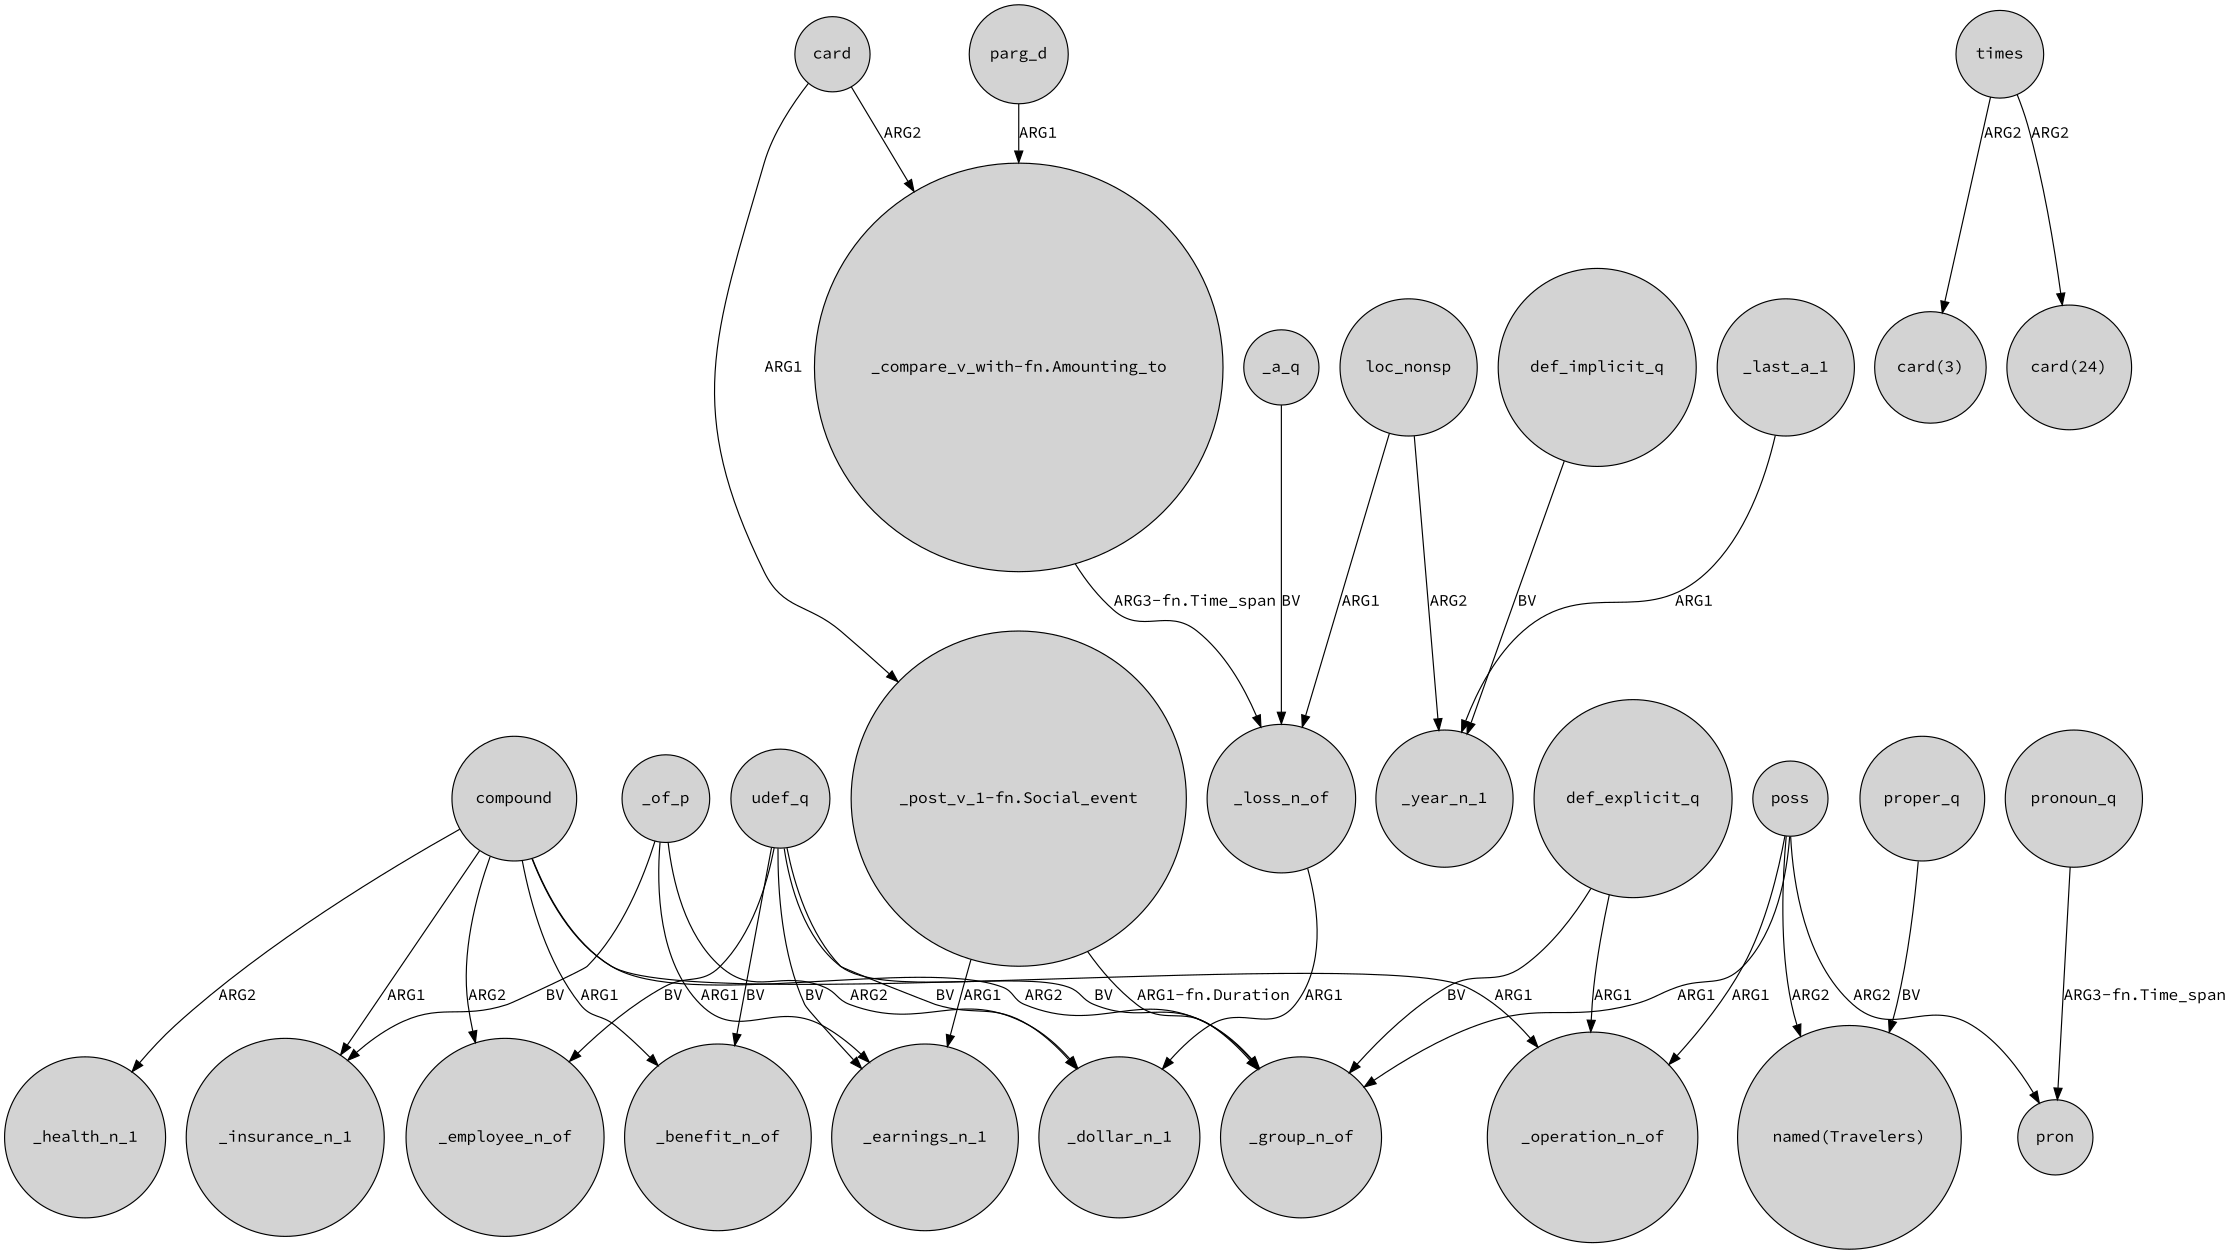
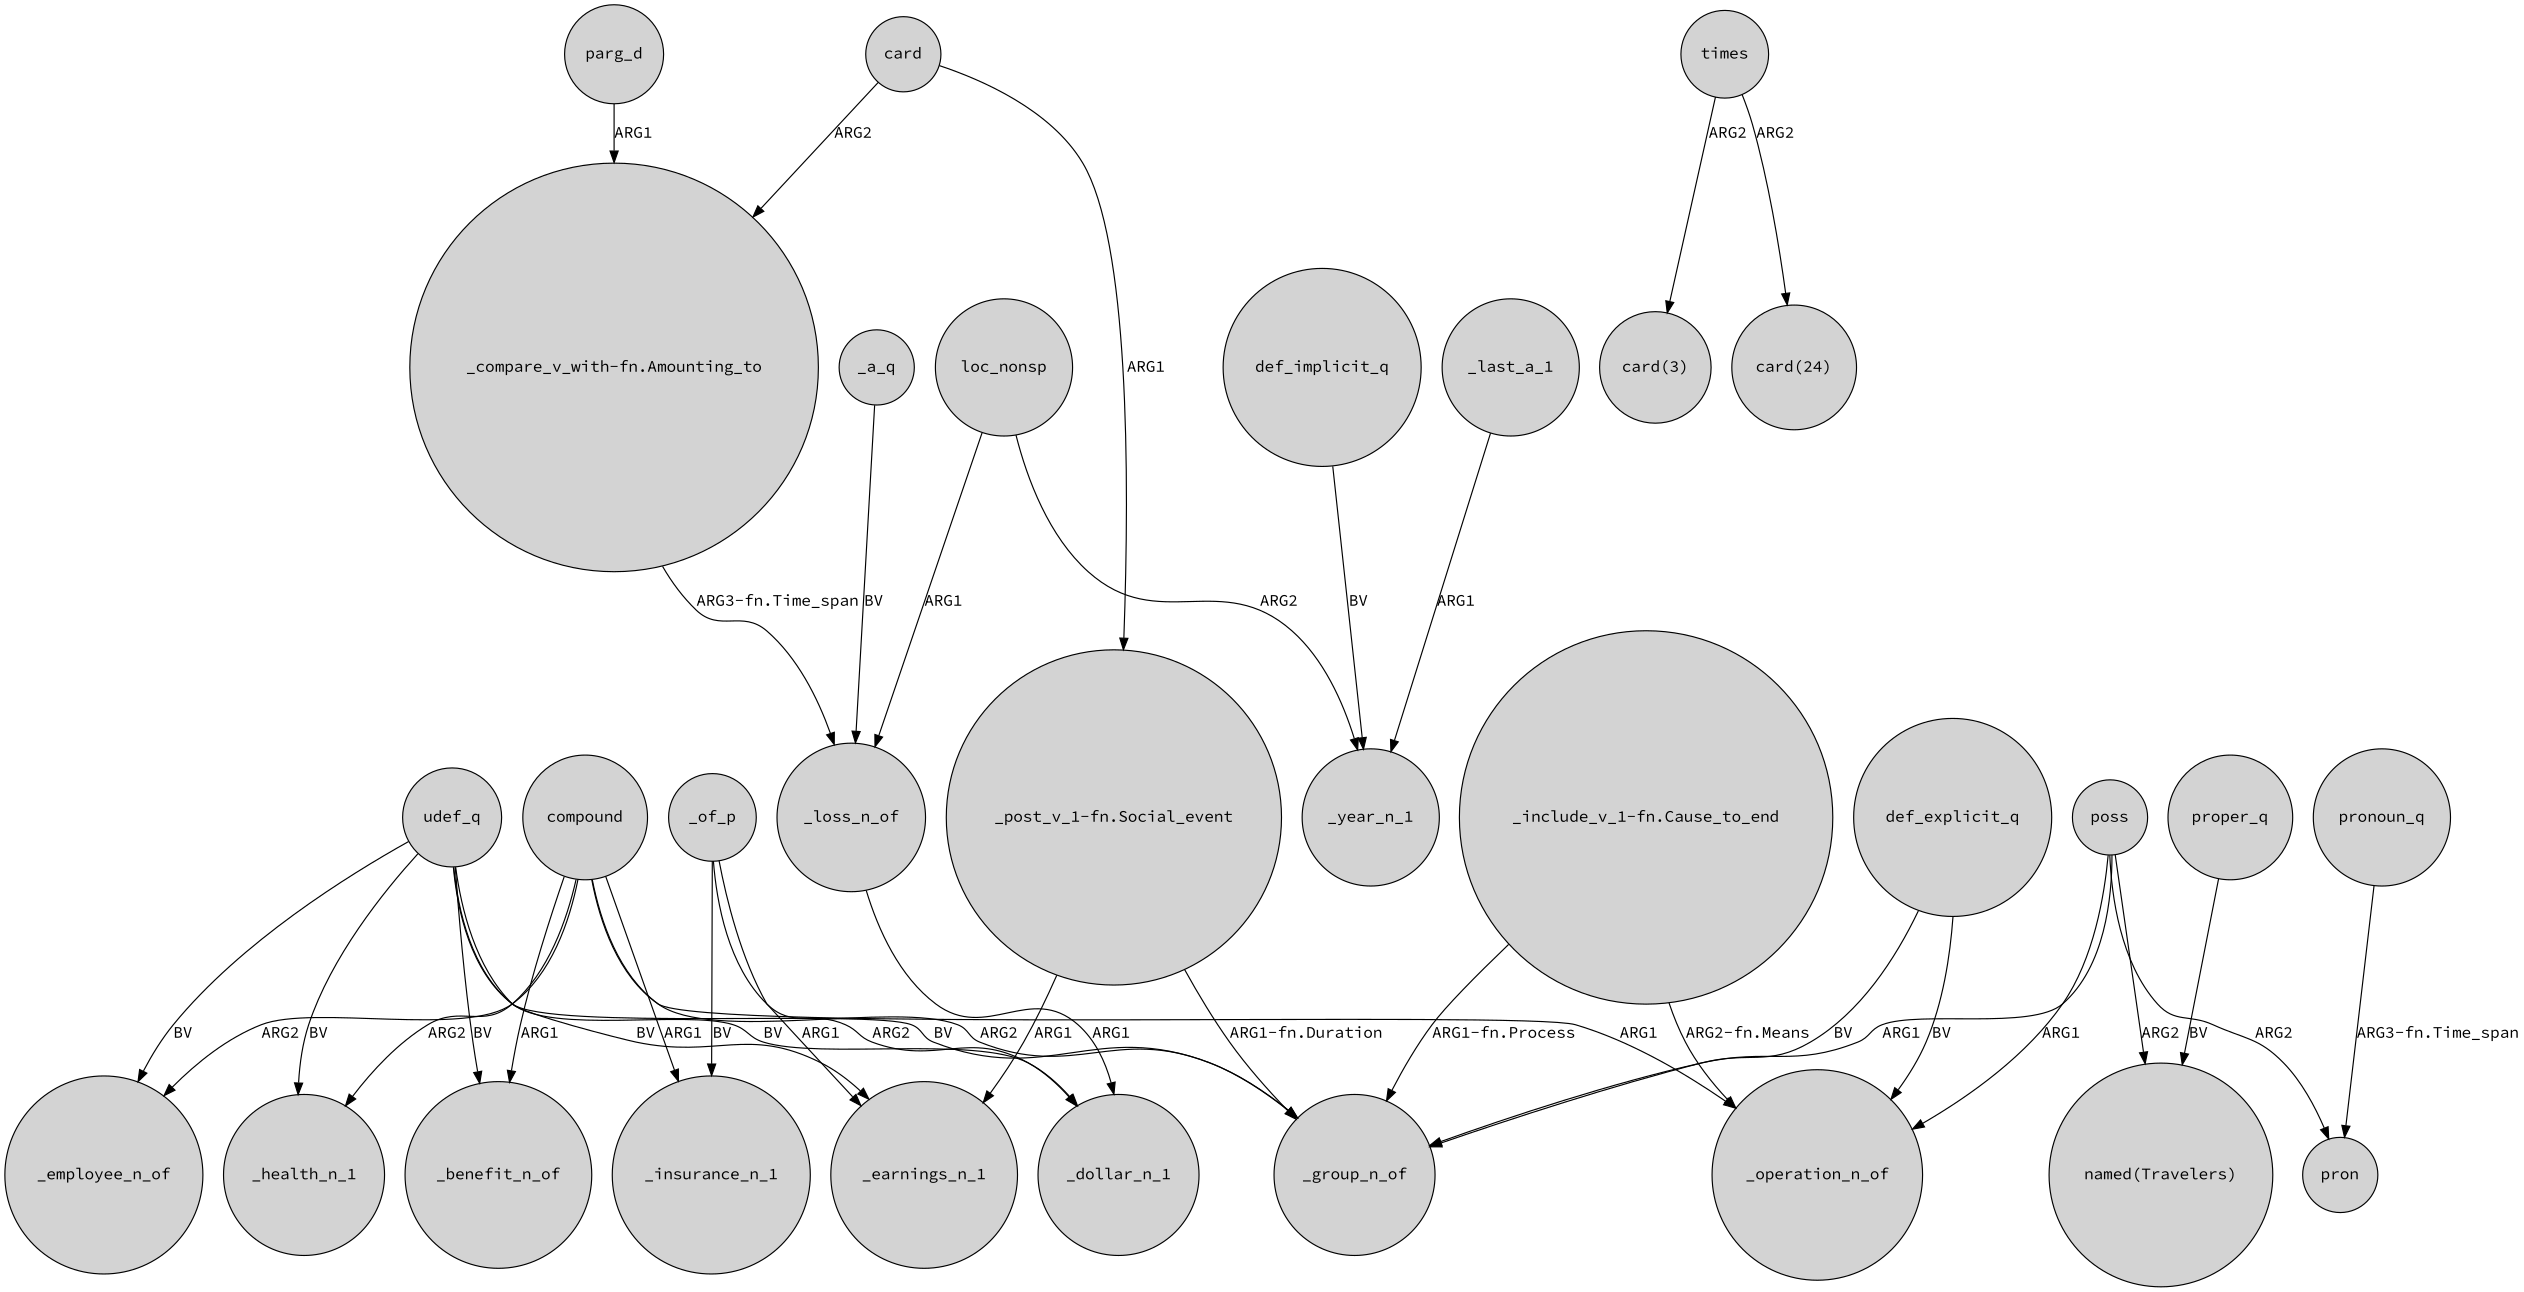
node "_include_v_1-fn.Cause_to_end": added
edge "udef_q" -> "_health_n_1": added, label "BV"
edge "def_explicit_q" -> "_operation_n_of": label "ARG1" -> "BV"
